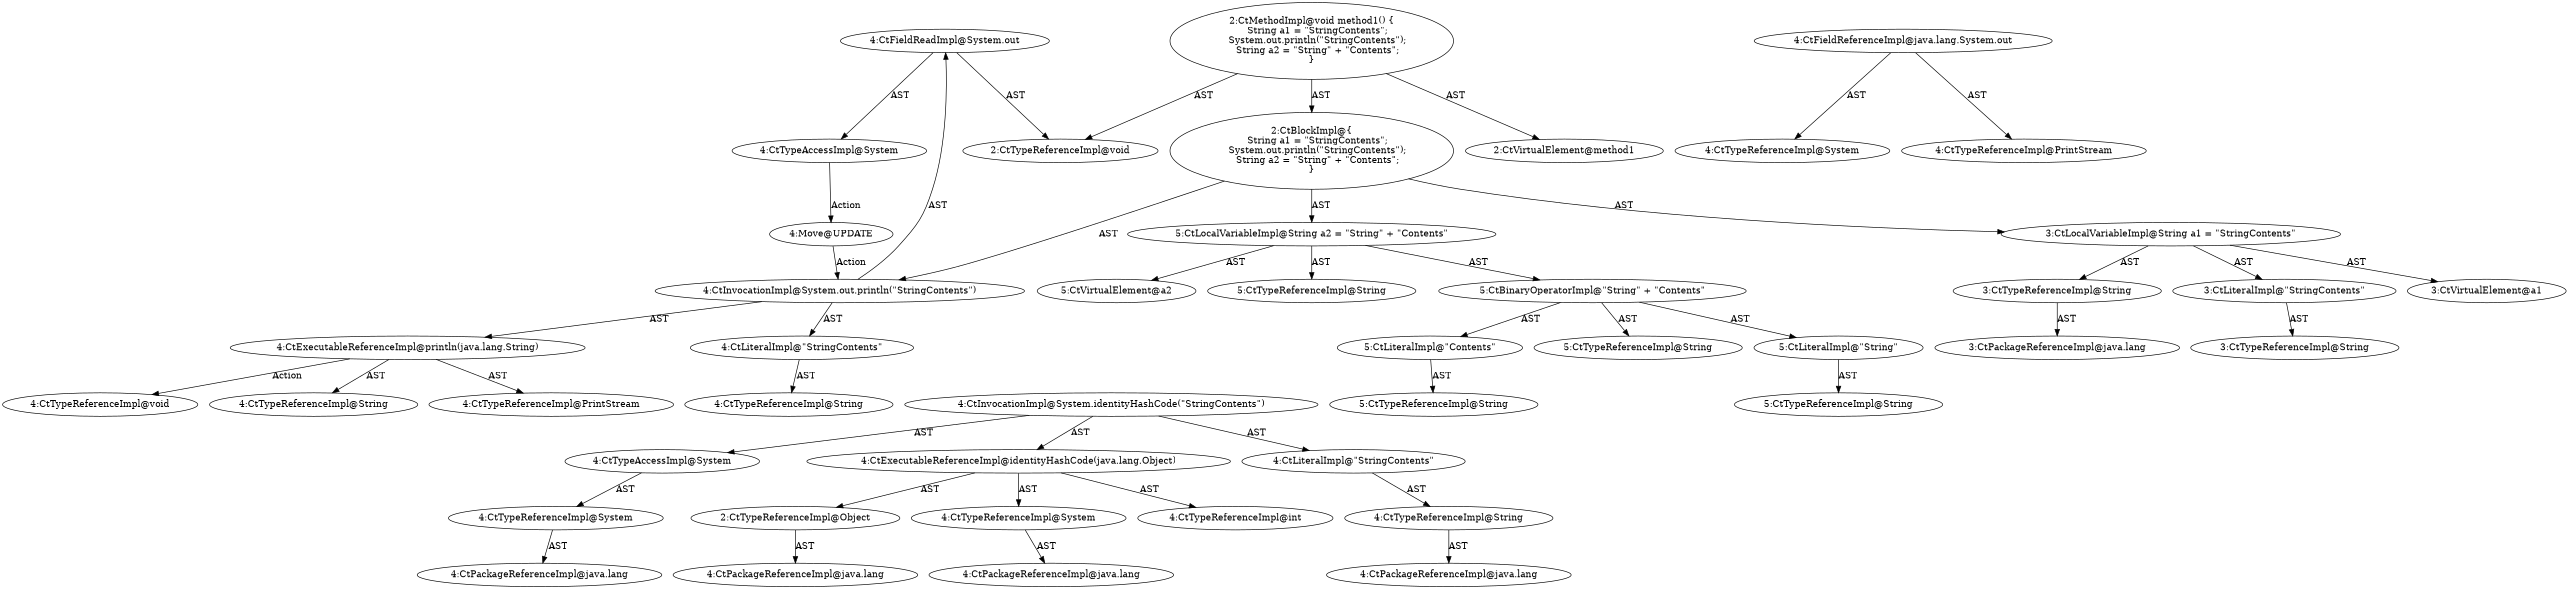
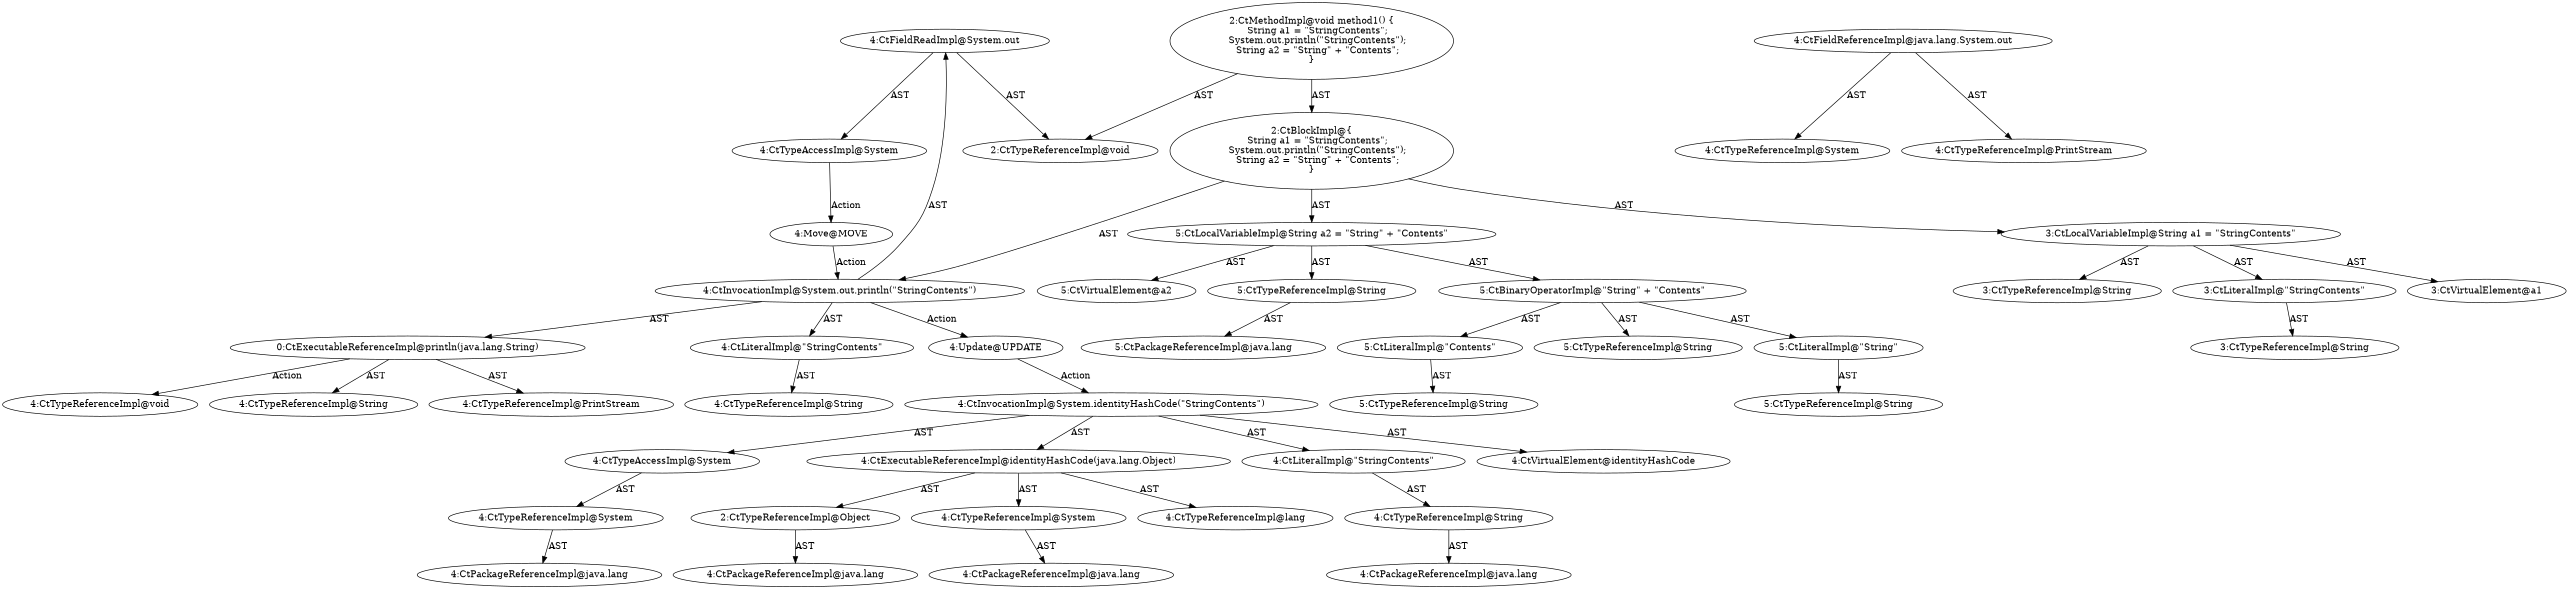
node "2:CtVirtualElement@method1": removed
node "4:Move@UPDATE": label "4:Move@UPDATE" -> "4:Move@MOVE"
node "4:CtExecutableReferenceImpl@println(java.lang.String)": label "4:CtExecutableReferenceImpl@println(java.lang.String)" -> "0:CtExecutableReferenceImpl@println(java.lang.String)"
node "4:Update@UPDATE": added
node "5:CtPackageReferenceImpl@java.lang": added
node "3:CtPackageReferenceImpl@java.lang": removed
node "4:CtVirtualElement@identityHashCode": added
node "4:CtTypeReferenceImpl@int": label "4:CtTypeReferenceImpl@int" -> "4:CtTypeReferenceImpl@lang"
